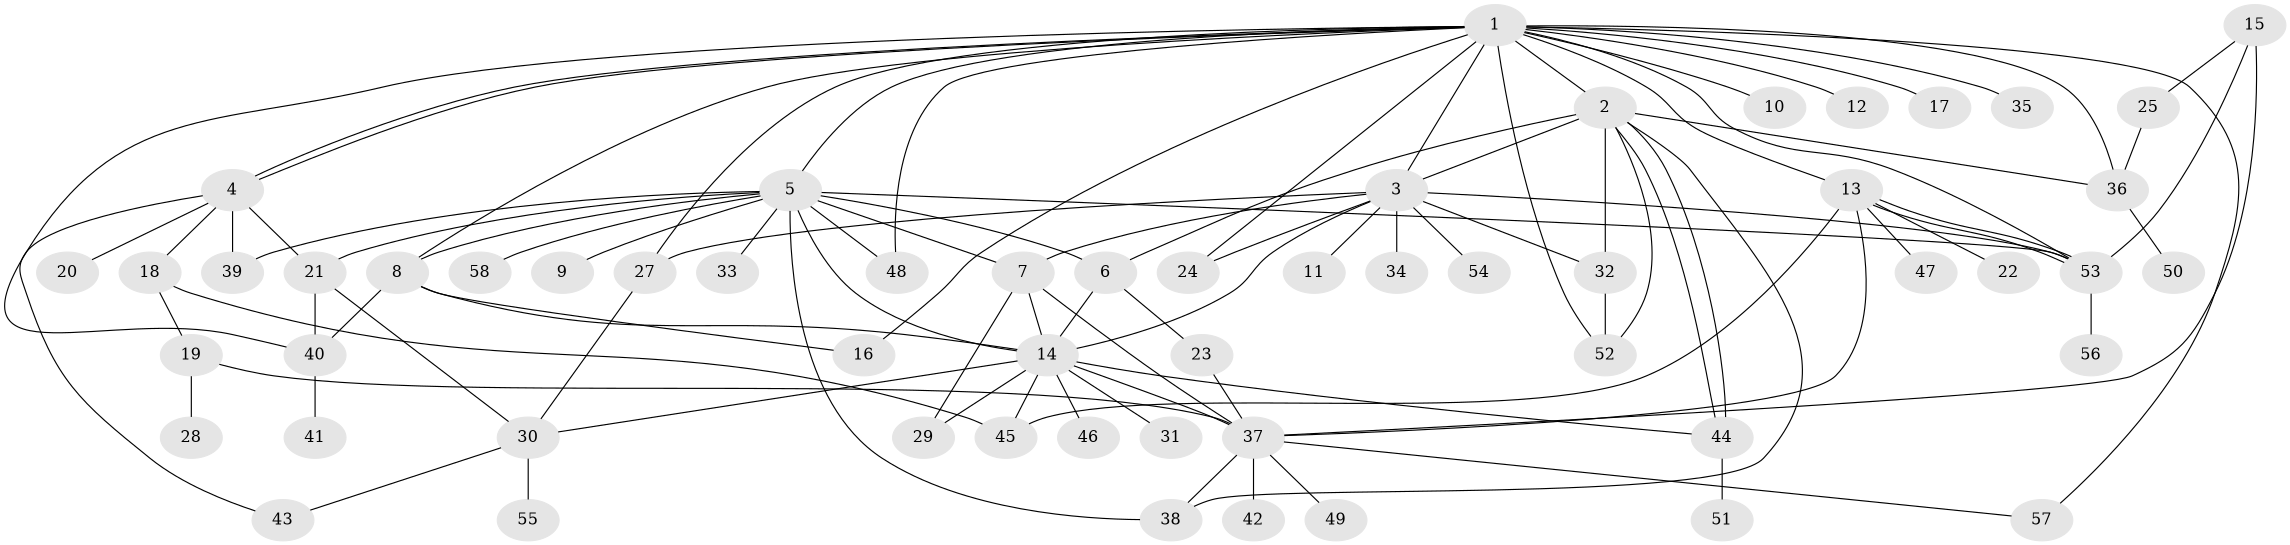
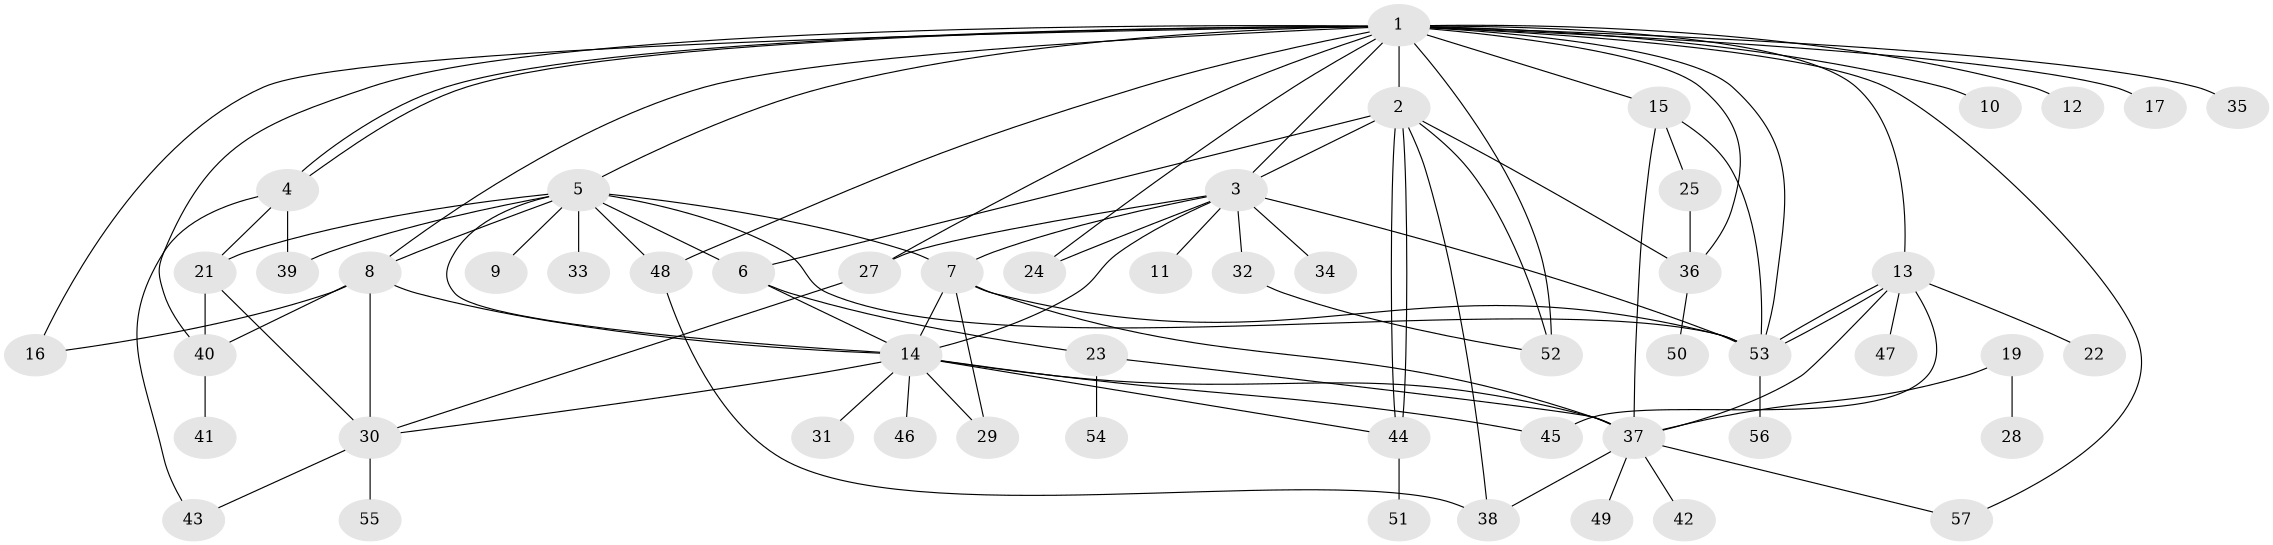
edge "1" -- "15": added
edge "2" -- "32": removed
edge "3" -- "54": now "23" -- "54"
node "20": removed
node "18": removed
node "58": removed
edge "7" -- "53": added
edge "8" -- "30": added
edge "5" -- "38": now "48" -- "38"
